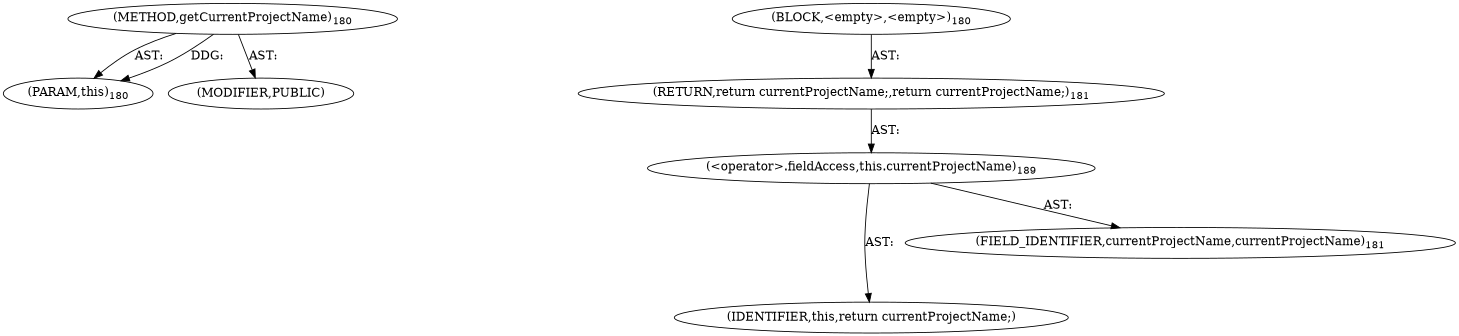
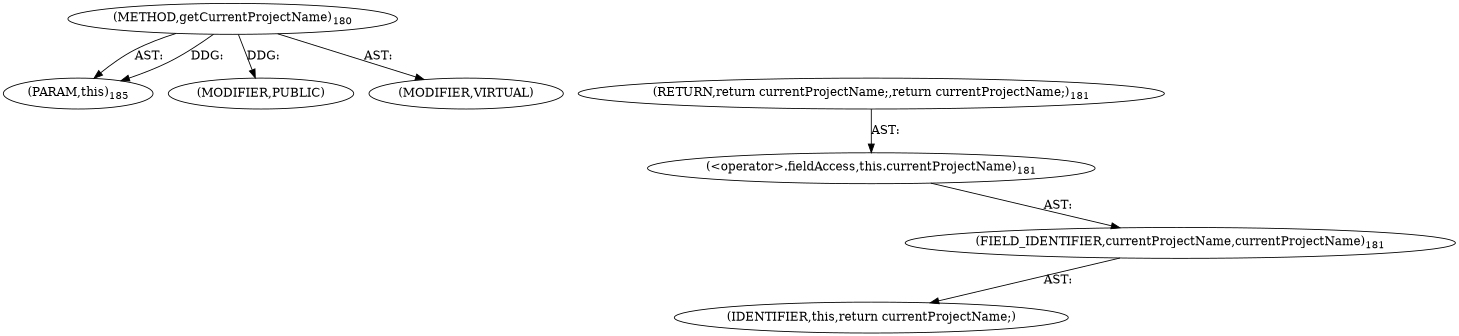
node "(BLOCK,<empty>,<empty>)": removed
edge "(METHOD,getCurrentProjectName)" -> "(MODIFIER,PUBLIC)": label "AST: " -> "DDG: "
node "(PARAM,this)": text "180" -> "185"
node "(MODIFIER,VIRTUAL)": added
node "(<operator>.fieldAccess,this.currentProjectName)": text "189" -> "181"
edge "(<operator>.fieldAccess,this.currentProjectName)" -> "(IDENTIFIER,this,return currentProjectName;)": now "(FIELD_IDENTIFIER,currentProjectName,currentProjectName)" -> "(IDENTIFIER,this,return currentProjectName;)"
